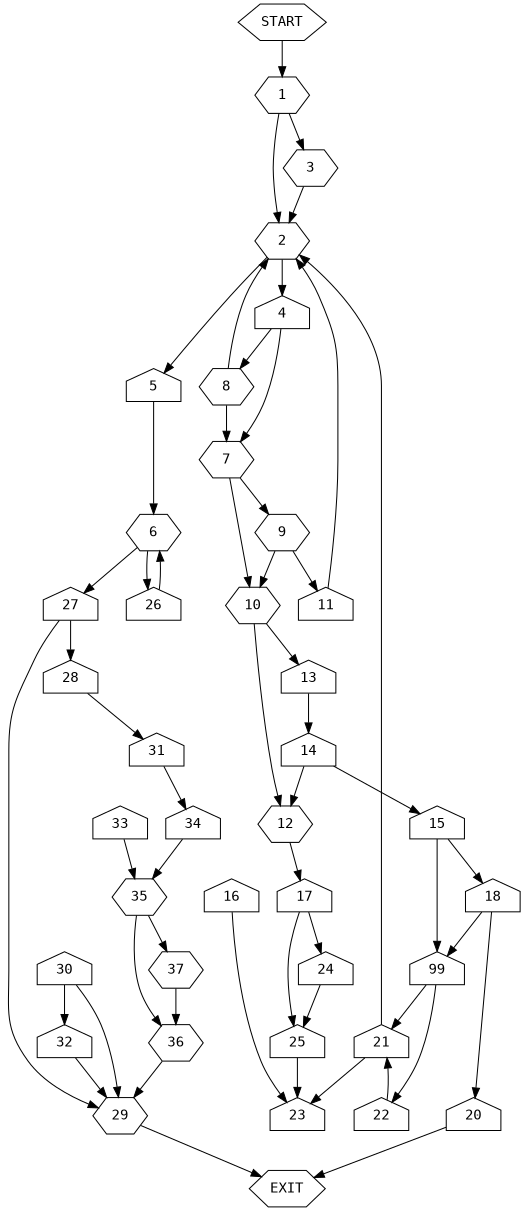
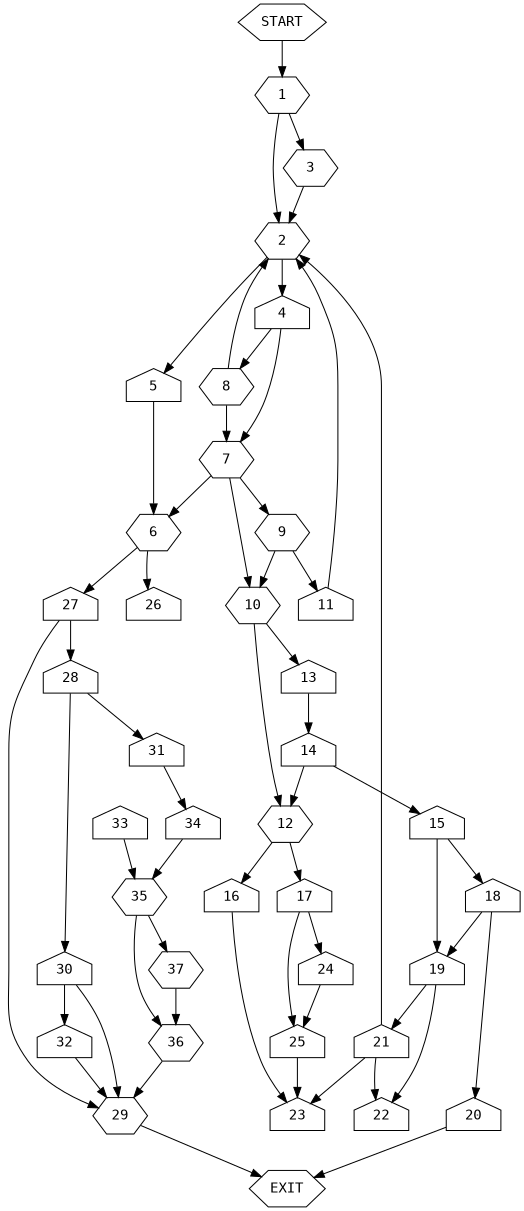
edge "26" -> "6": now "7" -> "6"
edge "28" -> "30": added
edge "12" -> "16": added
node "99": label "99" -> "19"
edge "22" -> "21": reversed
